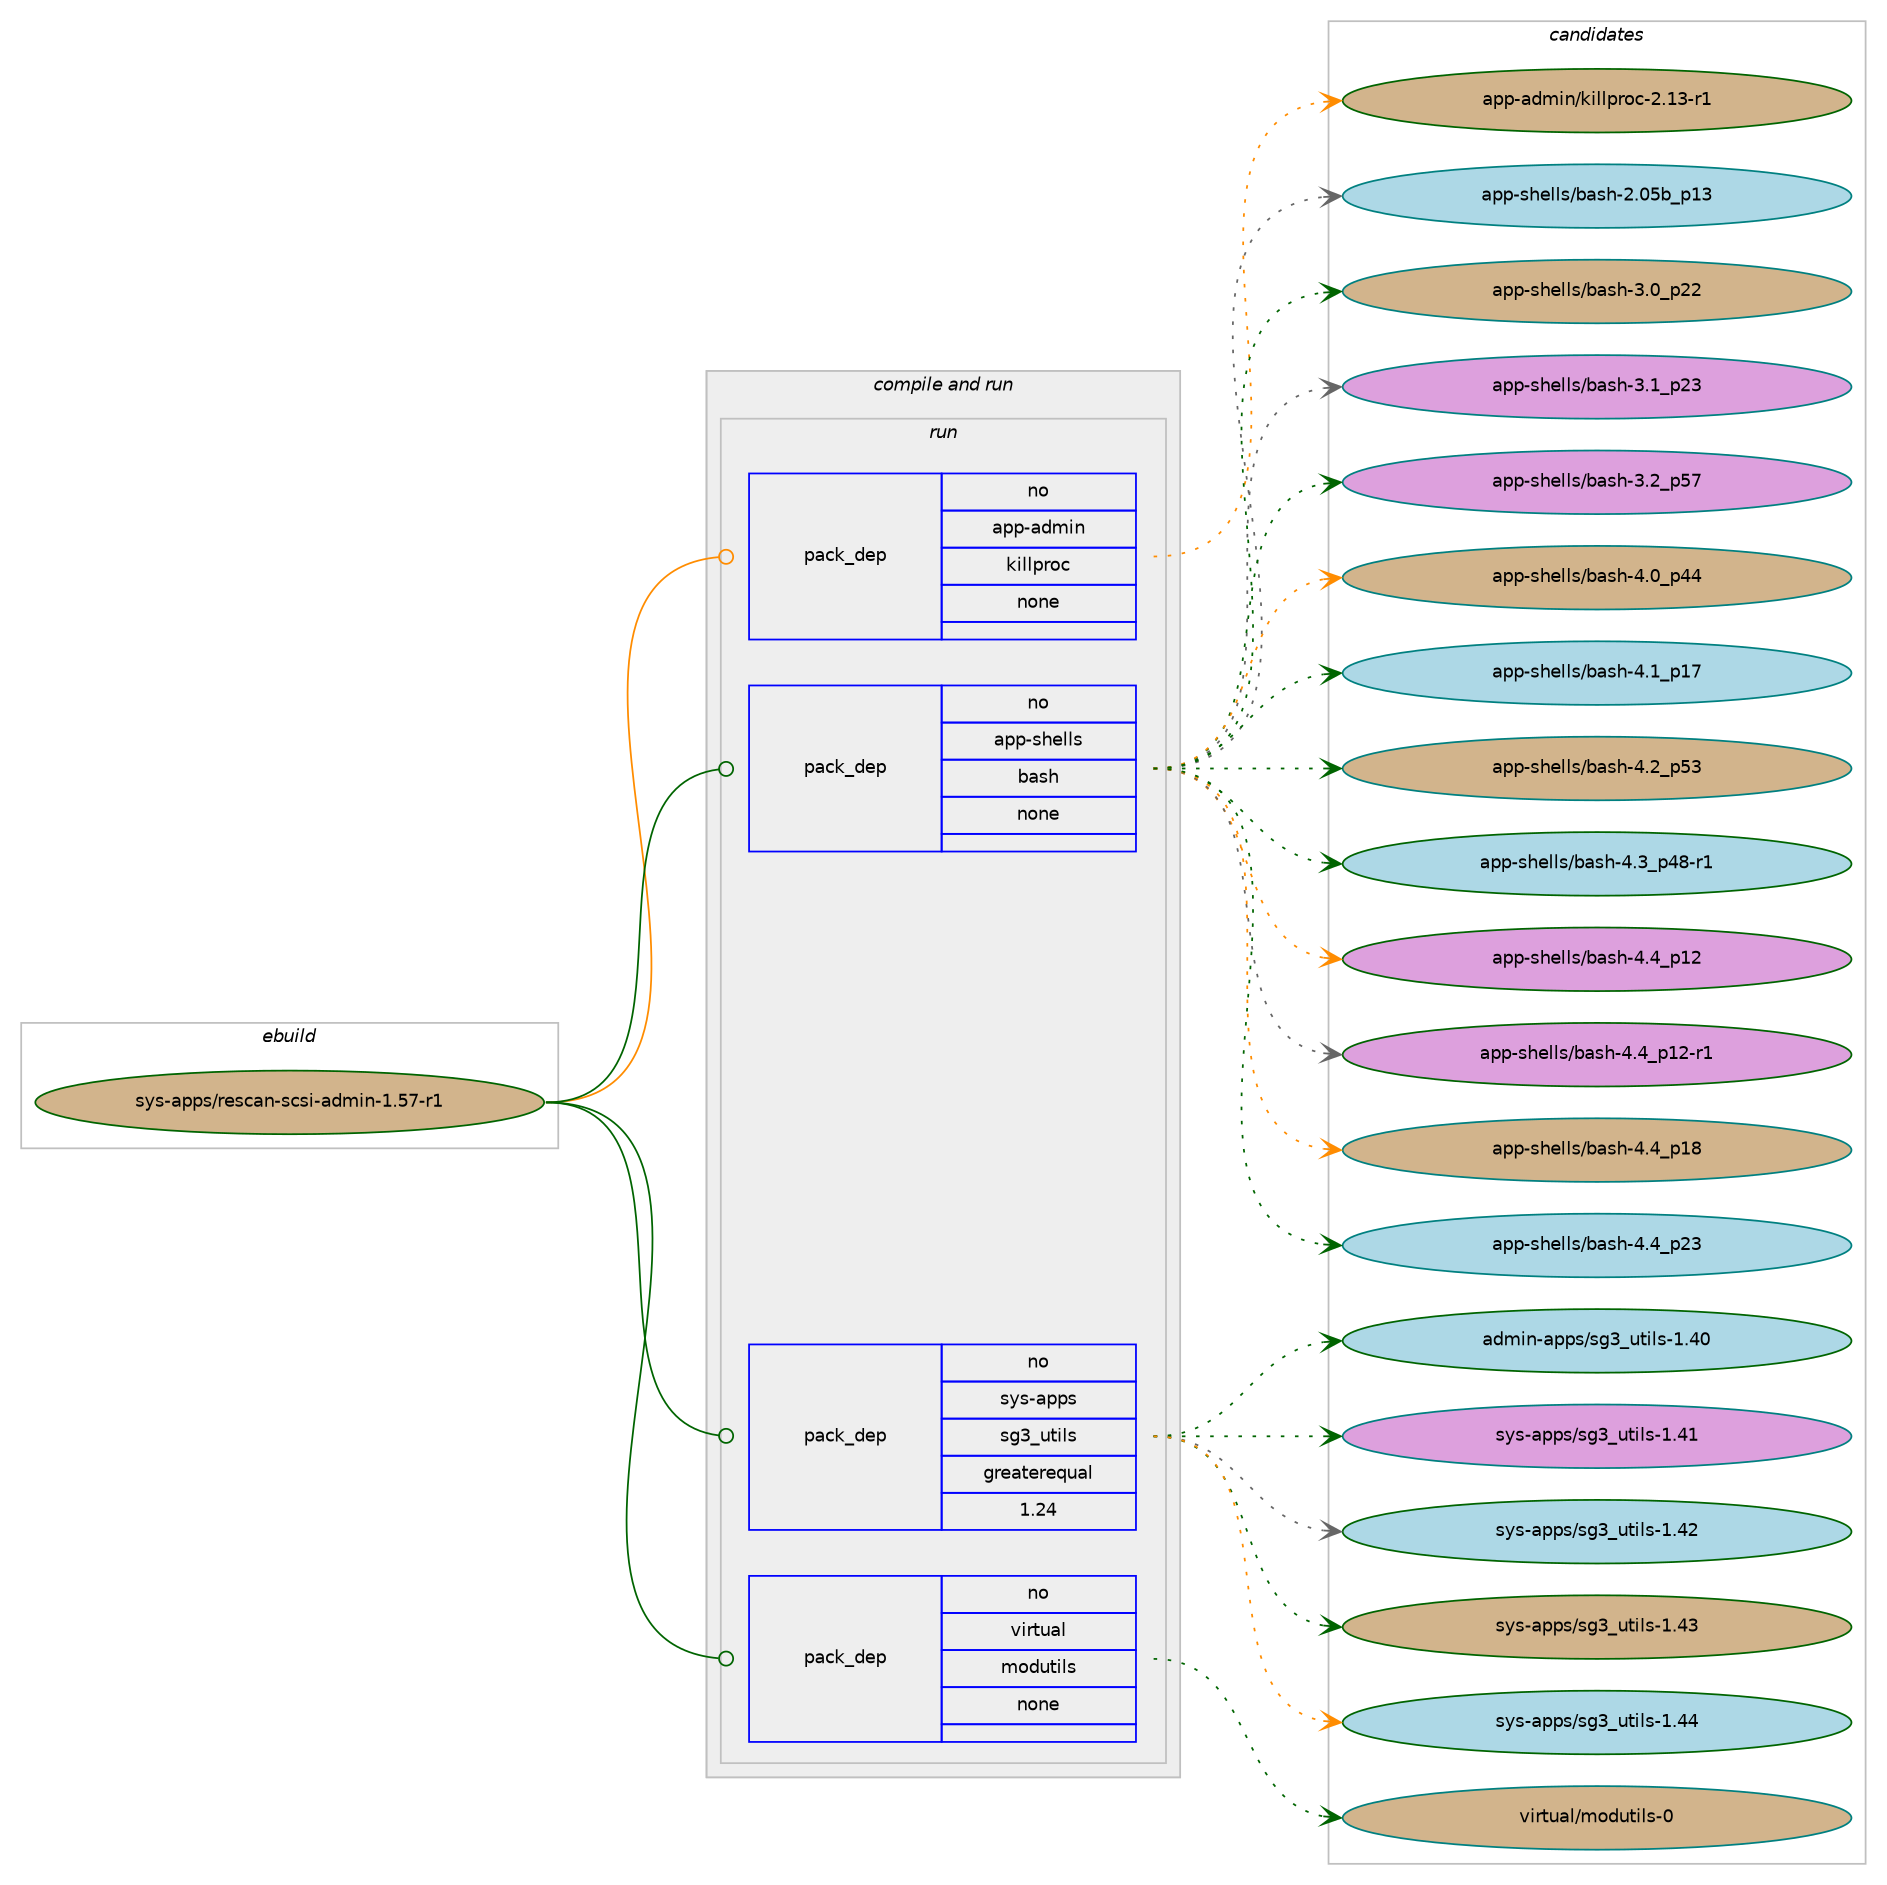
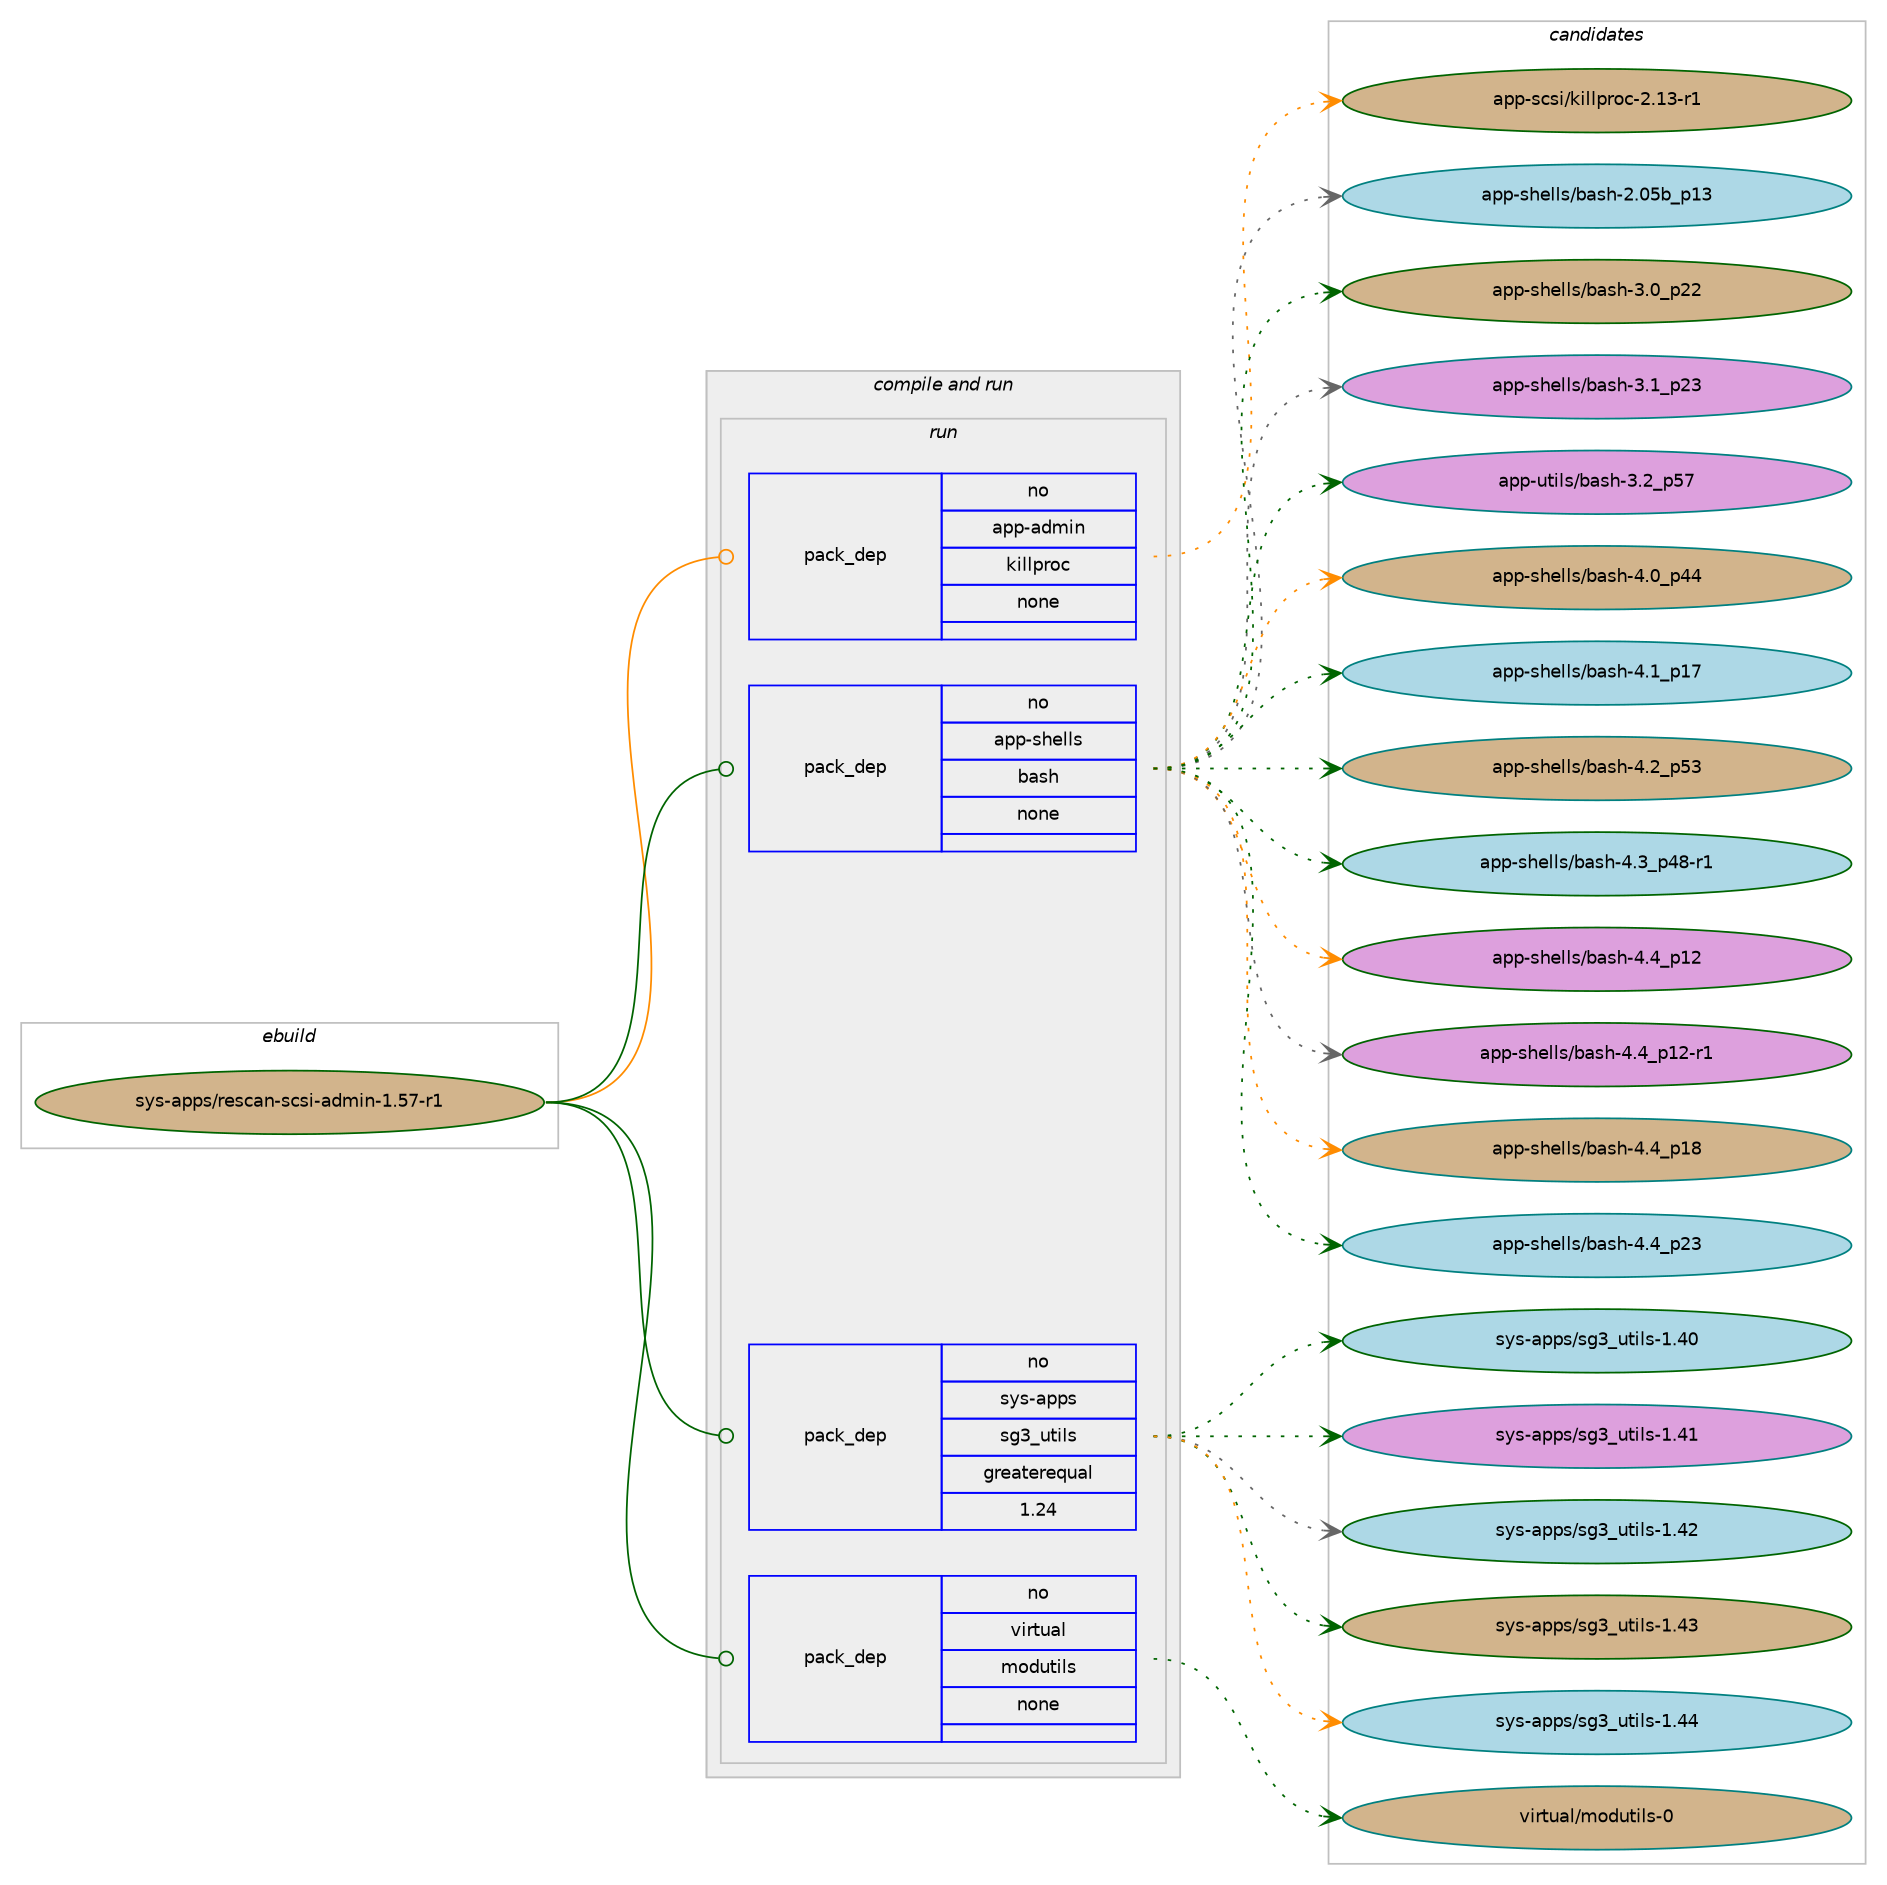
node "app-admin/killproc-2.13-r1": label "app-admin/killproc-2.13-r1" -> "app-scsi/killproc-2.13-r1"
node "app-shells/bash-3.0_p22": color teal -> darkgreen
node "app-shells/bash-3.2_p57": label "app-shells/bash-3.2_p57" -> "app-utils/bash-3.2_p57"
node "admin-apps/sg3_utils-1.40": label "admin-apps/sg3_utils-1.40" -> "sys-apps/sg3_utils-1.40"
node "sys-apps/sg3_utils-1.44": color darkgreen -> teal
